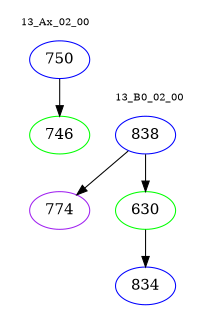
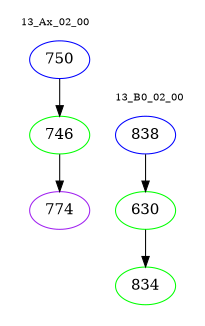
edge "838" -> "774": now "746" -> "774"
node "834": color blue -> green
